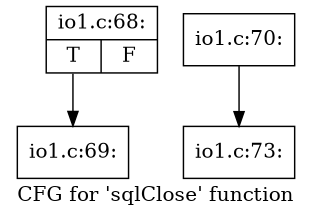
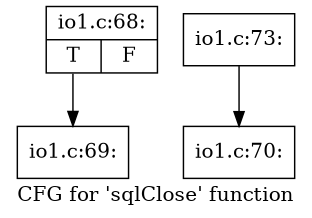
edge "io1.c:70:" -> "io1.c:73:": reversed
